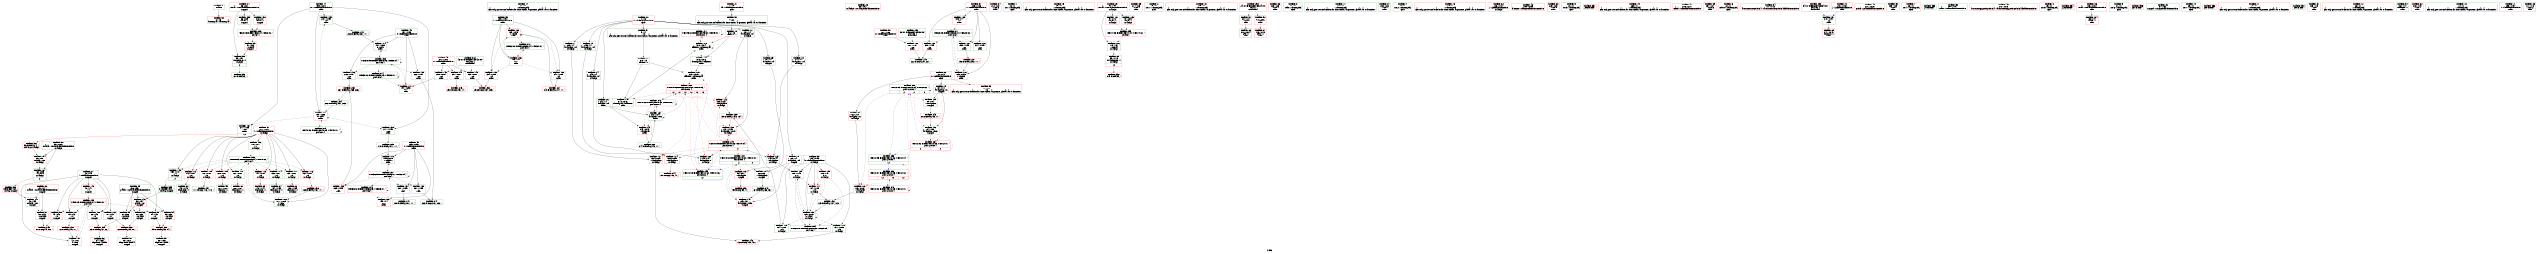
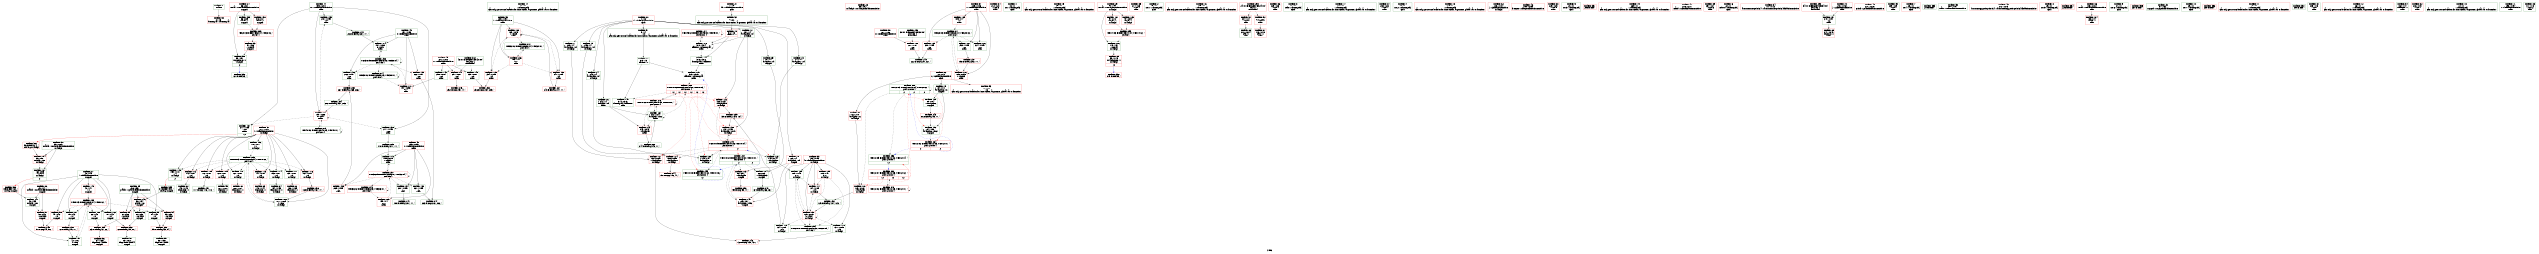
edge "NodeID: 145" -> "NodeID: 172": now "NodeID: 72" -> "NodeID: 172"
